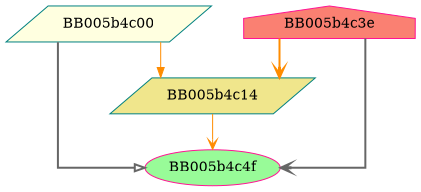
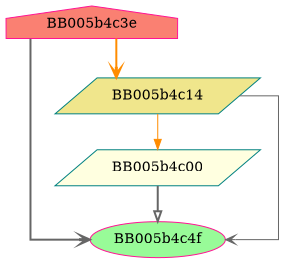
edge "BB005b4c00" -> "BB005b4c14": reversed
edge "BB005b4c14" -> "BB005b4c4f": color darkorange -> gray40
